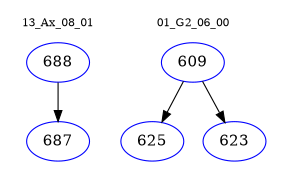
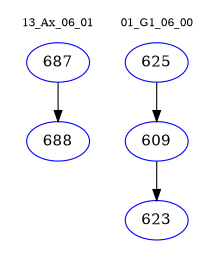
cluster "13_Ax_08_01": label "13_Ax_08_01" -> "13_Ax_06_01"
cluster "01_G2_06_00": label "01_G2_06_00" -> "01_G1_06_00"
edge "688" -> "687": reversed
edge "609" -> "625": reversed
